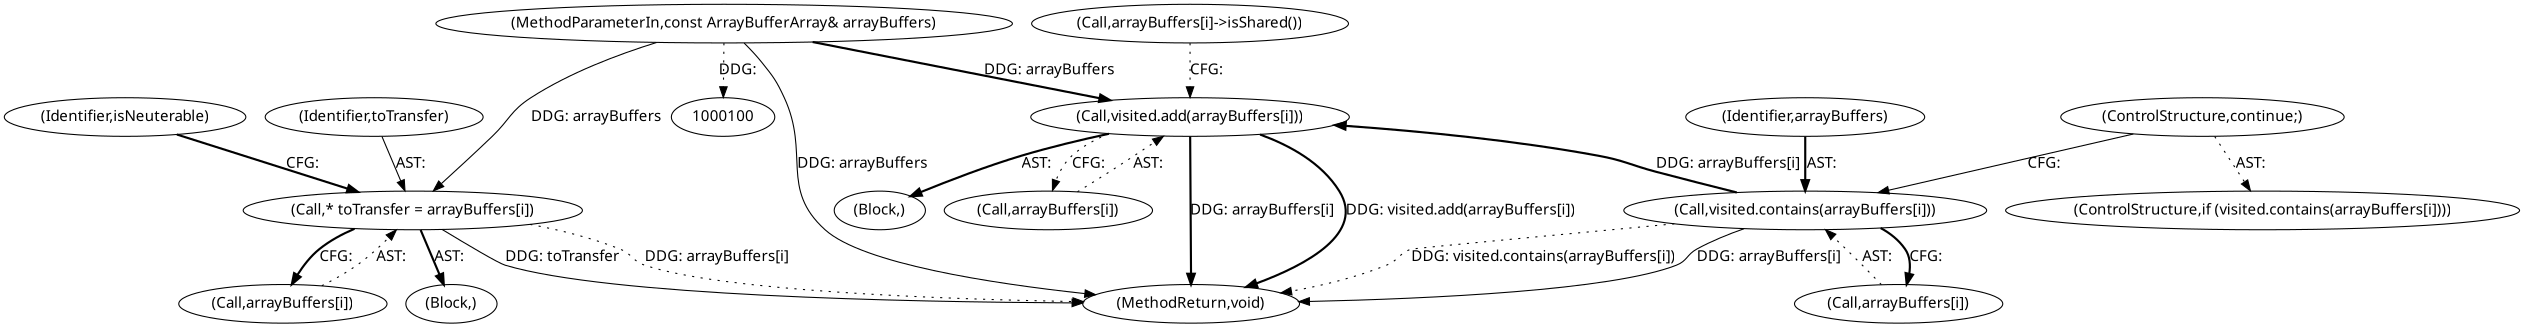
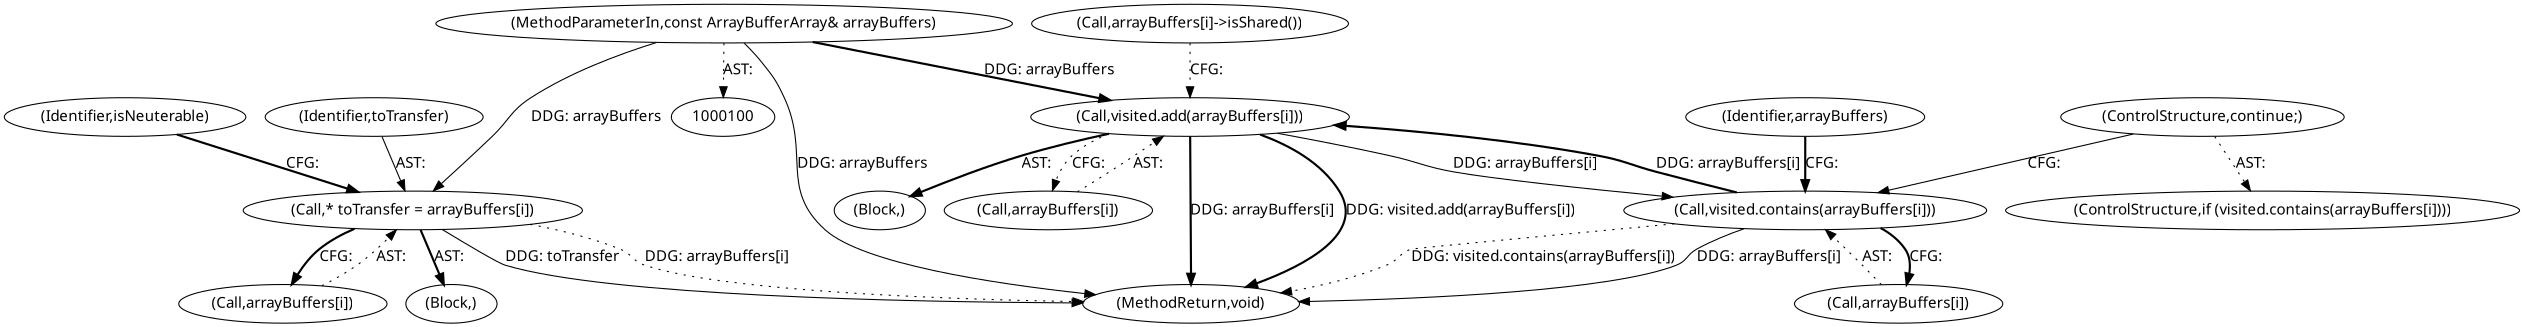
edge "(MethodParameterIn,const ArrayBufferArray& arrayBuffers)" -> "1000100": label "DDG: " -> "AST: "
edge "(Identifier,arrayBuffers)" -> "(Call,visited.contains(arrayBuffers[i]))": label "AST: " -> "CFG: "
edge "(Call,visited.add(arrayBuffers[i]))" -> "(Call,visited.contains(arrayBuffers[i]))": added, label "DDG: arrayBuffers[i]"
